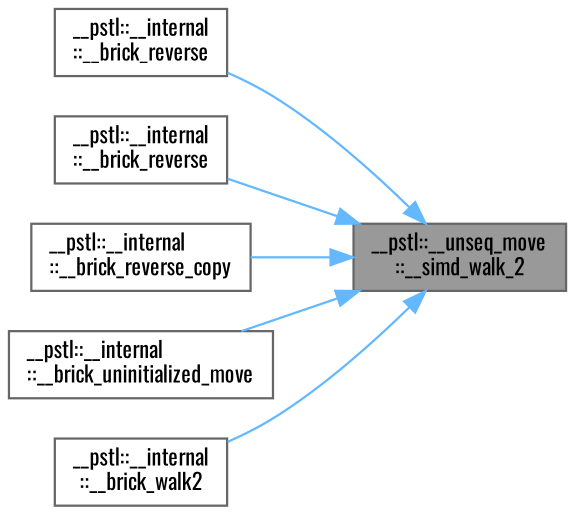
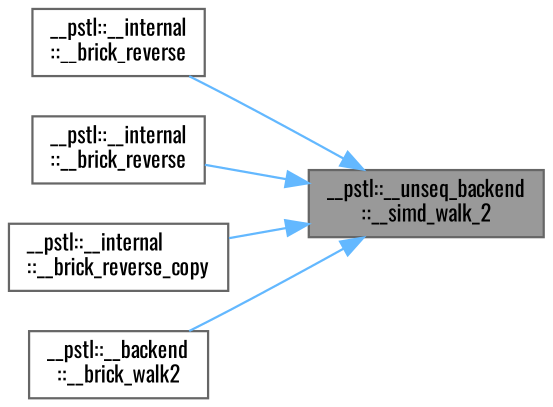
node "__pstl::__unseq_move ::__simd_walk_2": label "__pstl::__unseq_move ::__simd_walk_2" -> "__pstl::__unseq_backend ::__simd_walk_2"
node "__pstl::__internal ::__brick_uninitialized_move": removed
node "__pstl::__internal ::__brick_walk2": label "__pstl::__internal ::__brick_walk2" -> "__pstl::__backend ::__brick_walk2"
